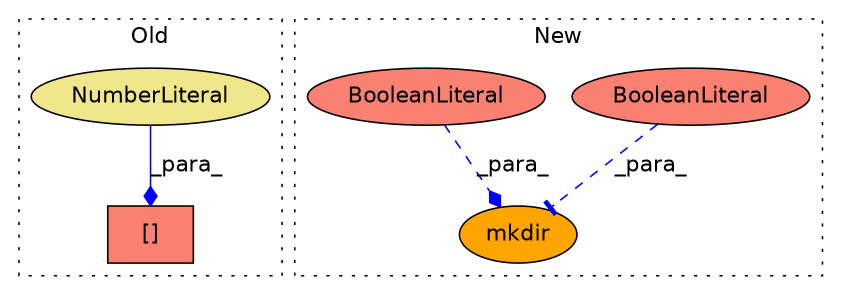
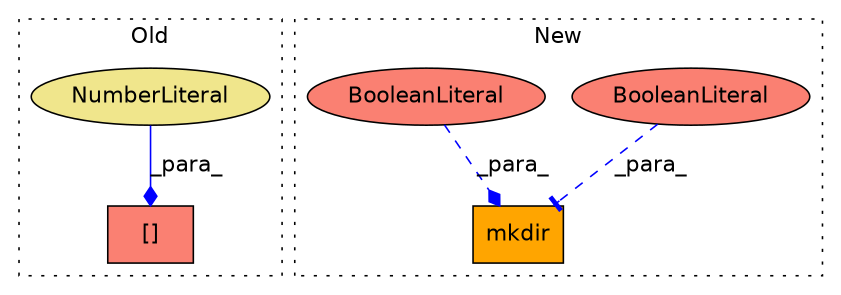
node "mkdir": shape ellipse -> box
